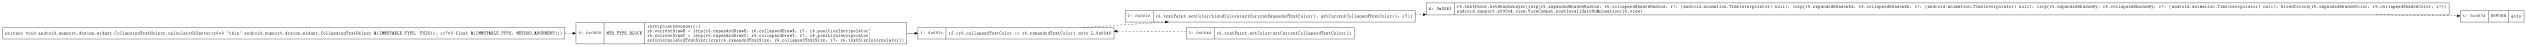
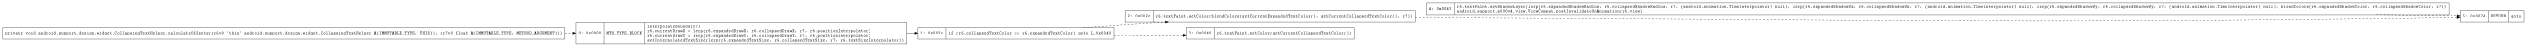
edge "2: 0x002e" -> "4: 0x0049": now "2: 0x002e" -> "5: 0x0074"
edge "3: 0x0040" -> "1: 0x002c": reversed
